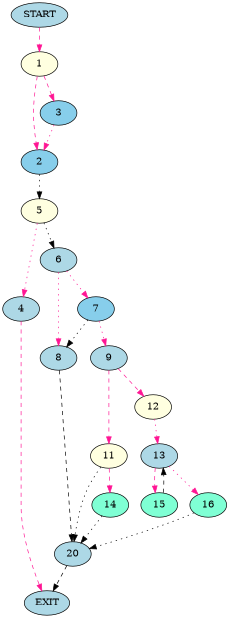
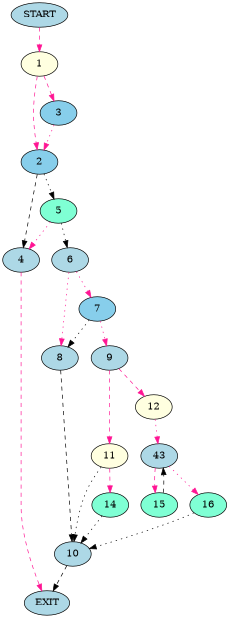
edge "2" -> "4": added
node "5": fillcolor lightyellow -> aquamarine
node "13": label "13" -> "43"
node "20": label "20" -> "10"
